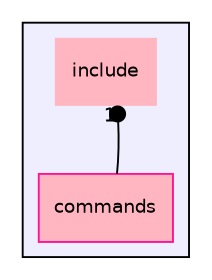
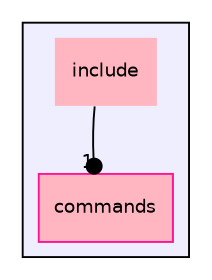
edge "commands" -> "include": reversed
